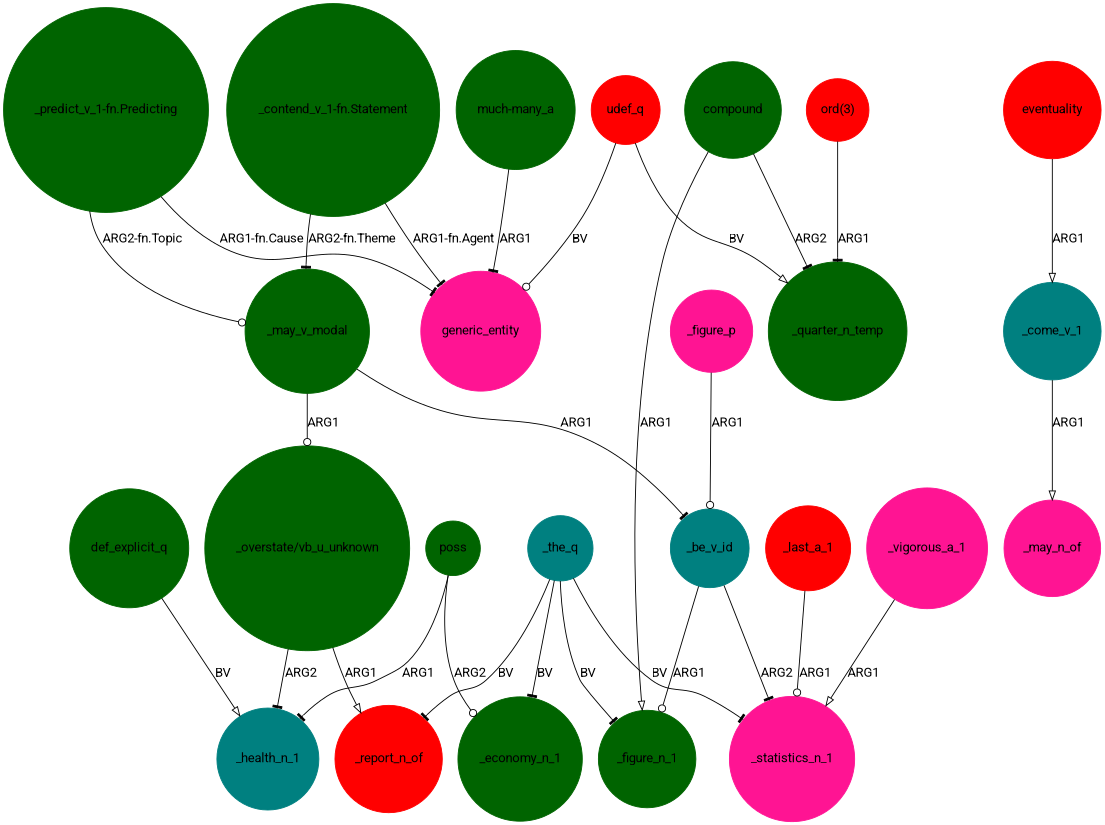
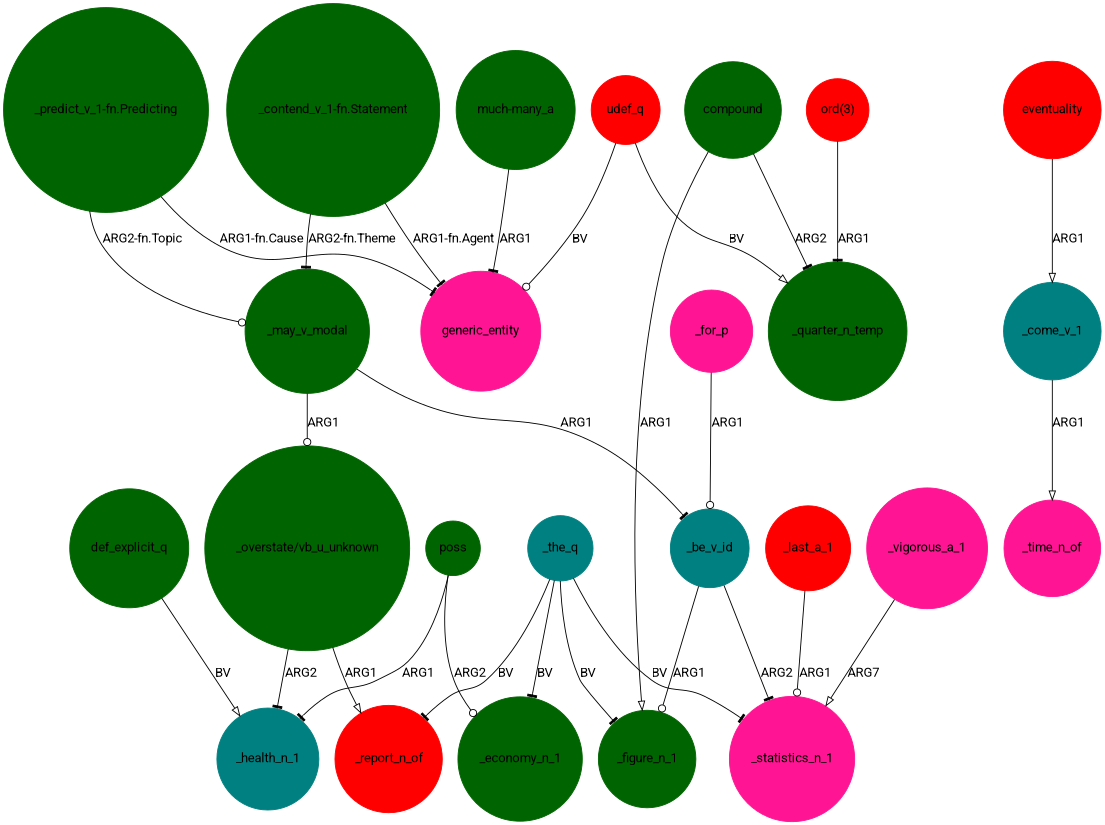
node "_figure_p": label "_figure_p" -> "_for_p"
node "_may_n_of": label "_may_n_of" -> "_time_n_of"
edge "_vigorous_a_1" -> "_statistics_n_1": label "ARG1" -> "ARG7"
